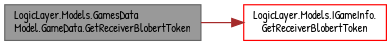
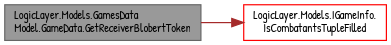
node "LogicLayer.Models.IGameInfo. GetReceiverBlobertToken": label "LogicLayer.Models.IGameInfo. GetReceiverBlobertToken" -> "LogicLayer.Models.IGameInfo. IsCombatantsTupleFilled"
